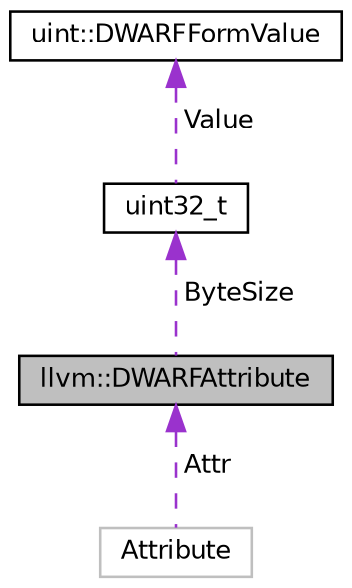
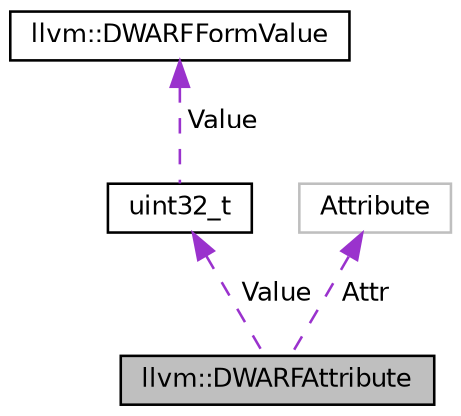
node "uint::DWARFFormValue": label "uint::DWARFFormValue" -> "llvm::DWARFFormValue"
edge "llvm::DWARFAttribute" -> "uint32_t": label " ByteSize" -> " Value"
edge "Attribute" -> "llvm::DWARFAttribute": reversed
